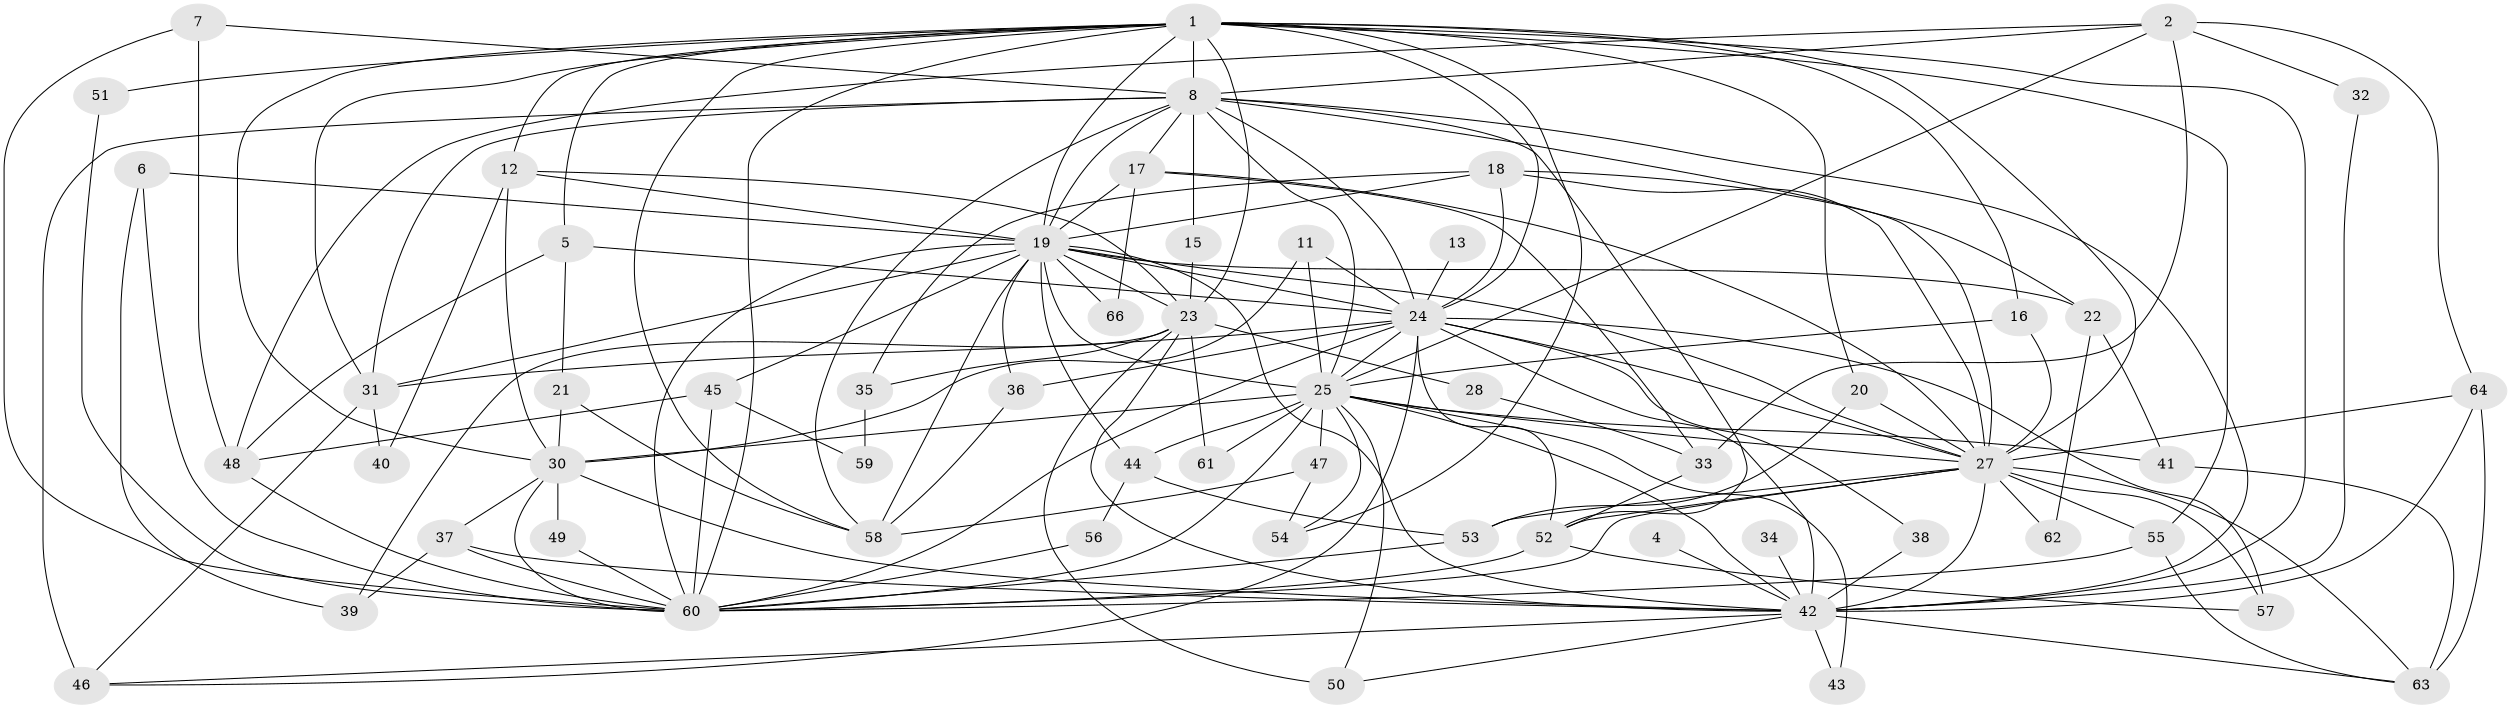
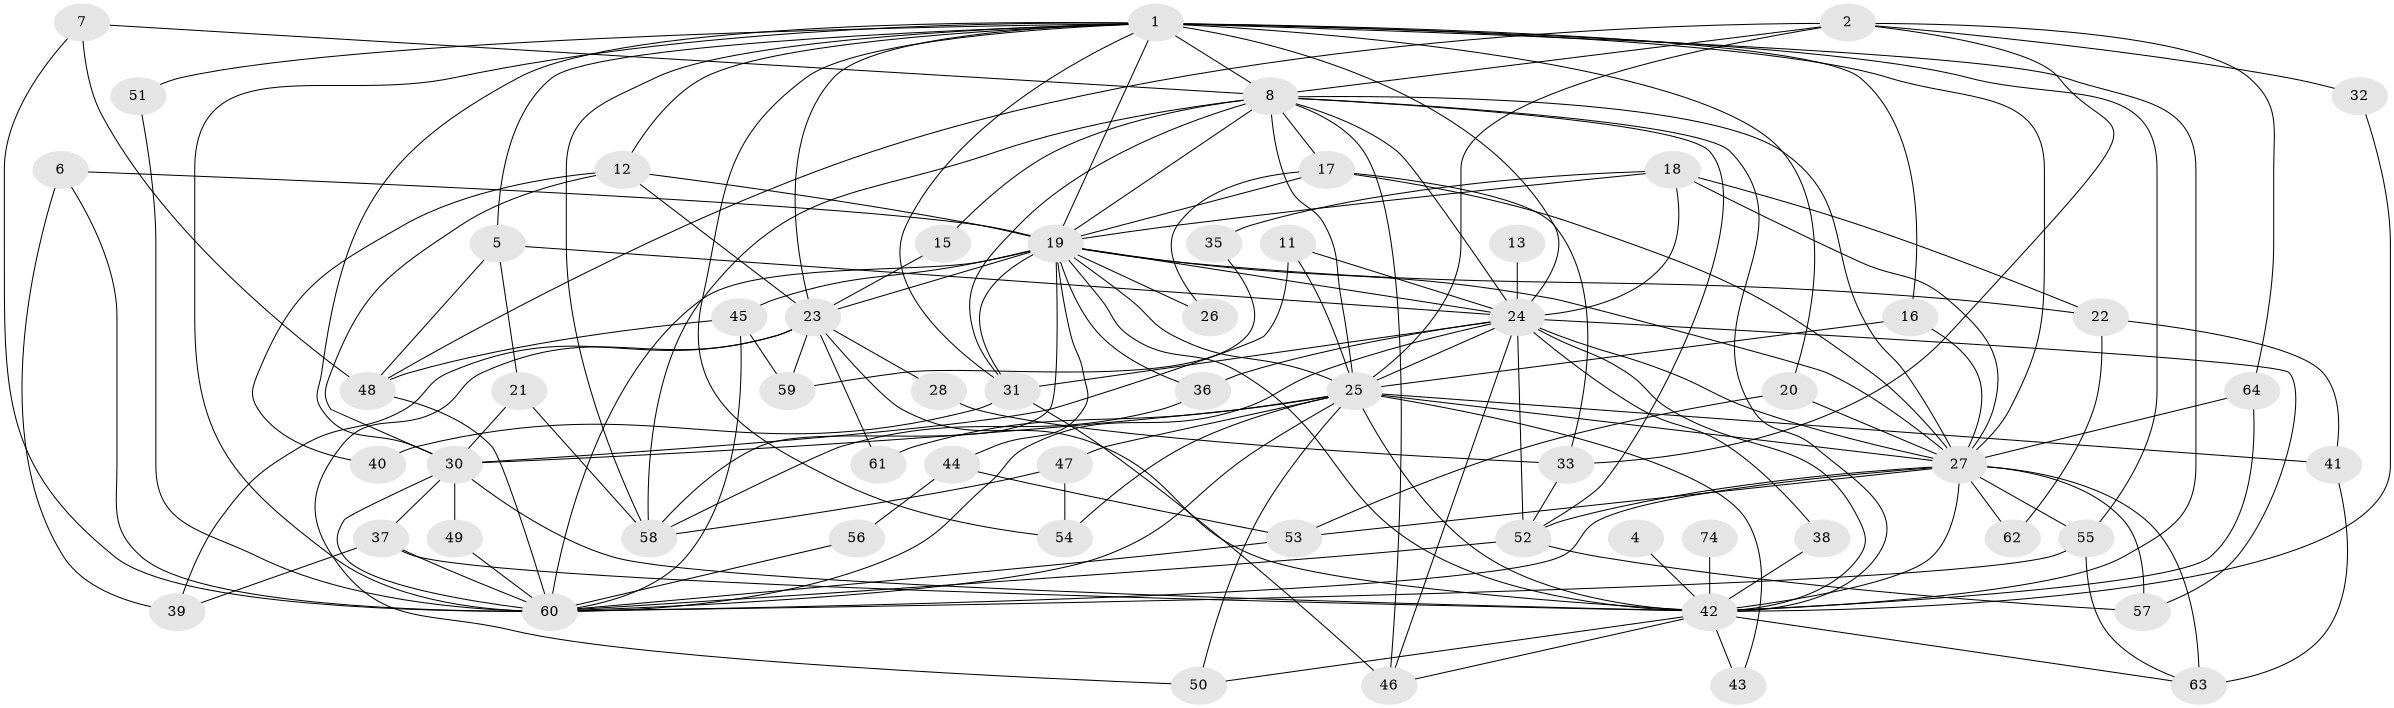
node "66": label "66" -> "26"
edge "23" -- "35": now "23" -- "59"
edge "25" -- "44": removed
node "34": label "34" -> "74"
edge "64" -- "63": removed
